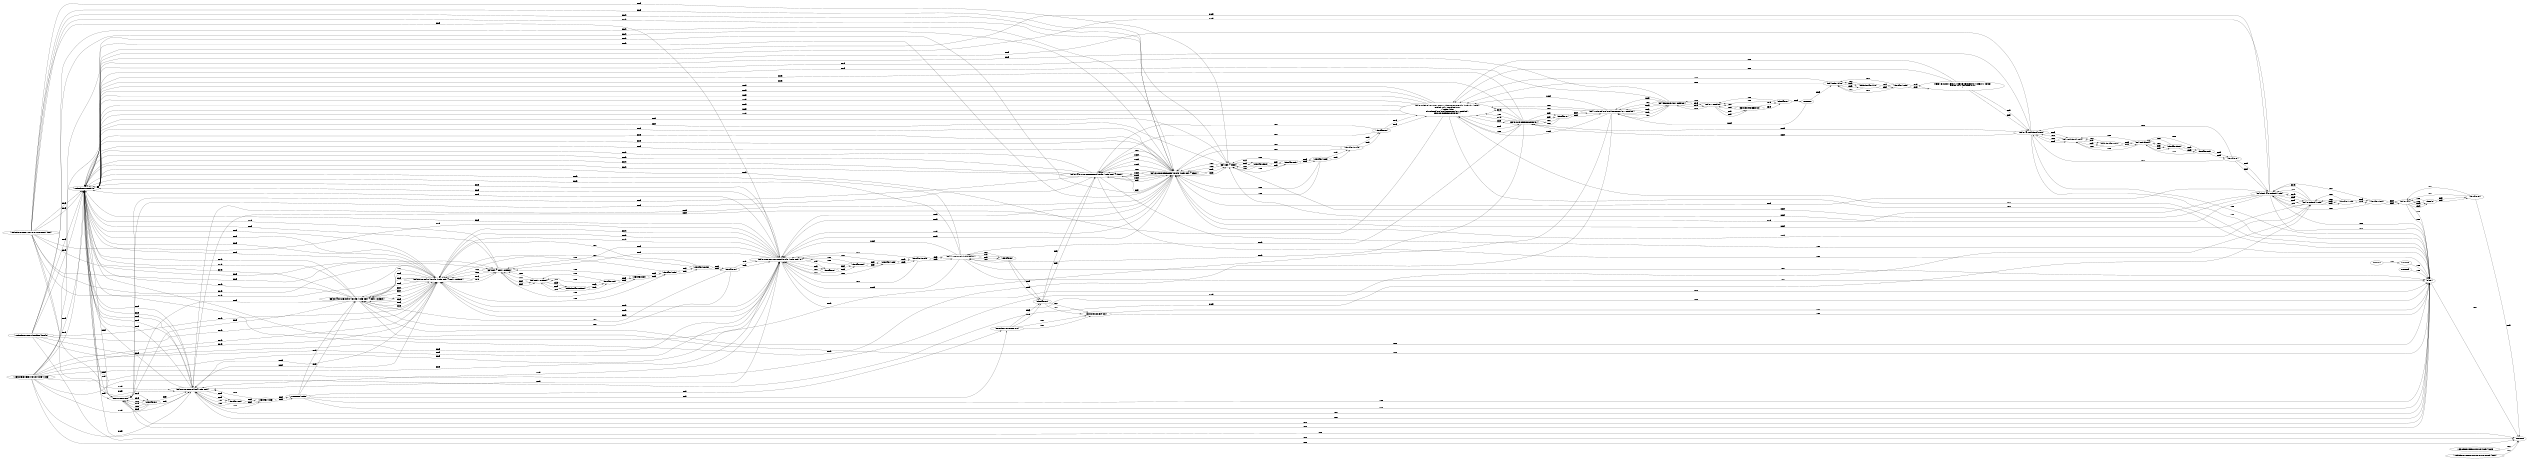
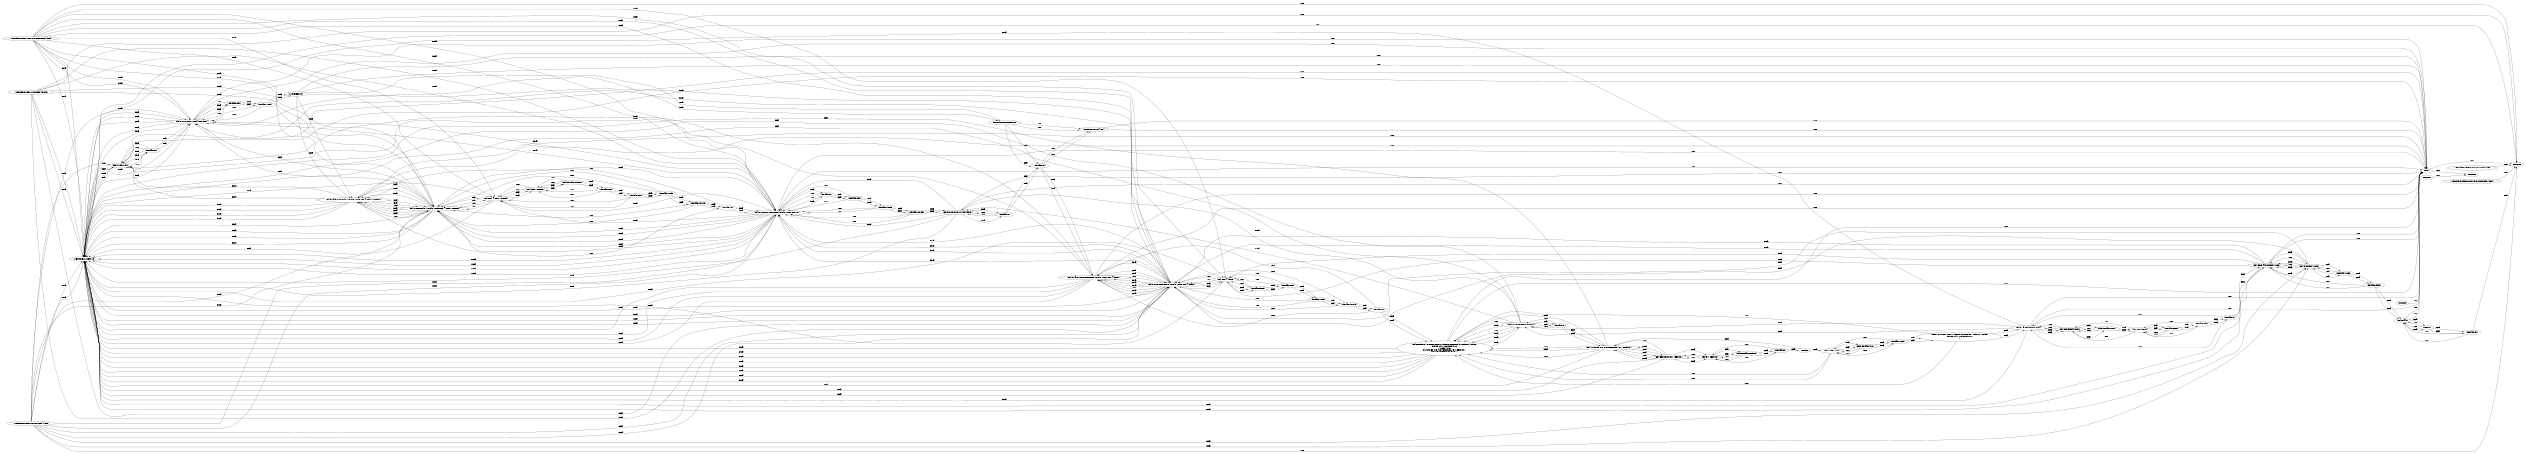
edge "(MethodParameterIn,struct ext4_ext_path *path)" -> "1000103": added, label "AST:"
node "(Call,ext4_ext_get_access(handle, inode, path + depth))": label "(Call,ext4_ext_get_access(handle, inode, path + depth))" -> "(Call,ext4_ext_get_debug(handle, inode, path + depth))"
node "(Call,llu4_ext_mark_initialized(ex))": label "(Call,llu4_ext_mark_initialized(ex))" -> "(Call,ext4_ext_mark_initialized(ex))"
edge "1000108" -> "(Block,)": reversed
node "(Call,ext4_ext_actual_leaf(inode, path))": label "(Call,ext4_ext_actual_leaf(inode, path))" -> "(Call,ext4_ext_show_leaf(inode, path))"
node "(JumpTarget,inode:)": label "(JumpTarget,inode:)" -> "(JumpTarget,out:)"
